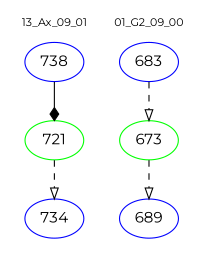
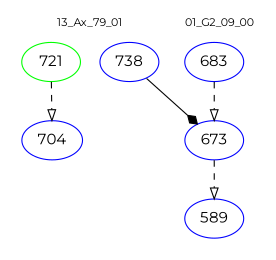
cluster "13_Ax_09_01": label "13_Ax_09_01" -> "13_Ax_79_01"
edge "738" -> "721": now "738" -> "673"
node "673": color green -> blue
node "734": label "734" -> "704"
node "689": label "689" -> "589"
